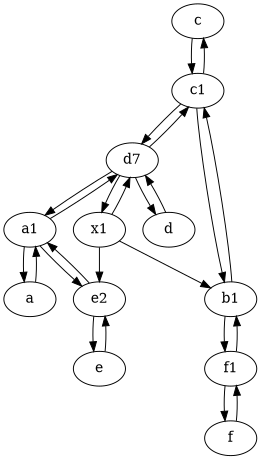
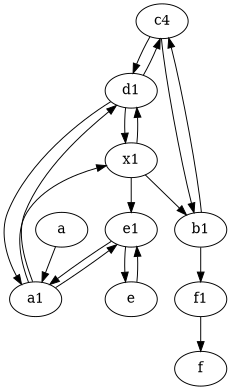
node "c": removed
node "c1": label "c1" -> "c4"
node "d7": label "d7" -> "d1"
node "d": removed
edge "a1" -> "a": now "a1" -> "x1"
node "e2": label "e2" -> "e1"
edge "f1" -> "b1": removed
edge "f" -> "f1": removed
